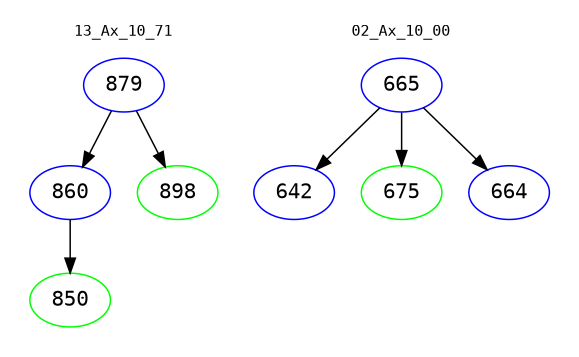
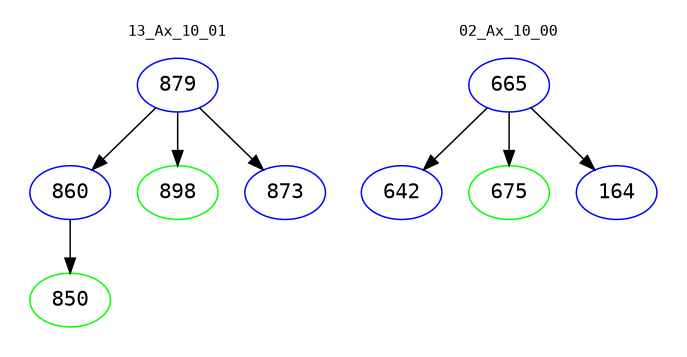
cluster "13_Ax_10_71": label "13_Ax_10_71" -> "13_Ax_10_01"
node "873": added
node "664": label "664" -> "164"
